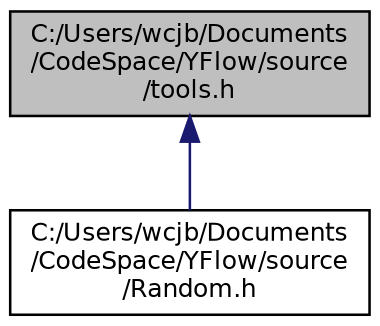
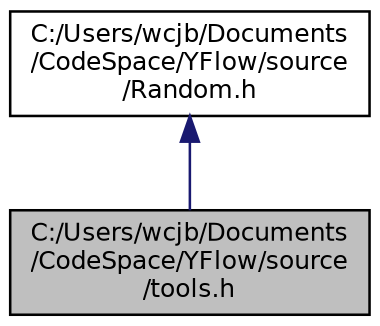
edge "C:/Users/wcjb/Documents /CodeSpace/YFlow/source /Random.h" -> "C:/Users/wcjb/Documents /CodeSpace/YFlow/source /tools.h": reversed
